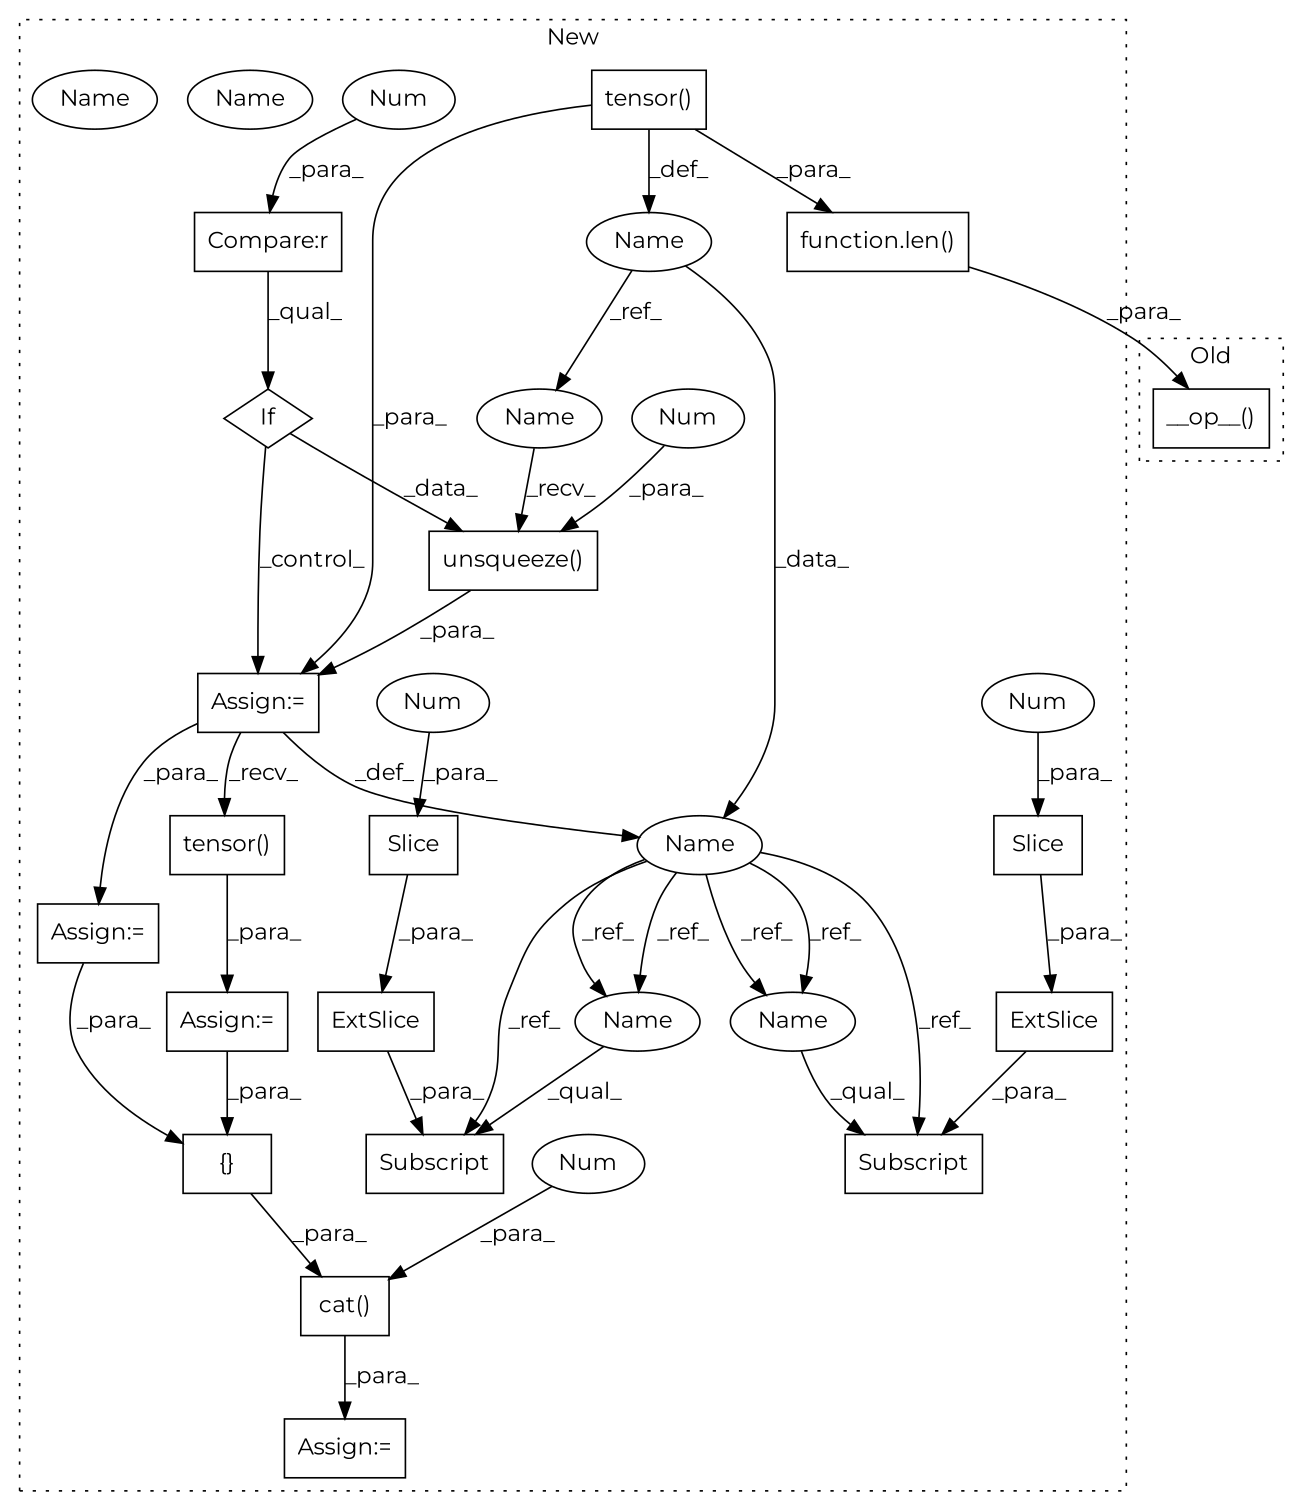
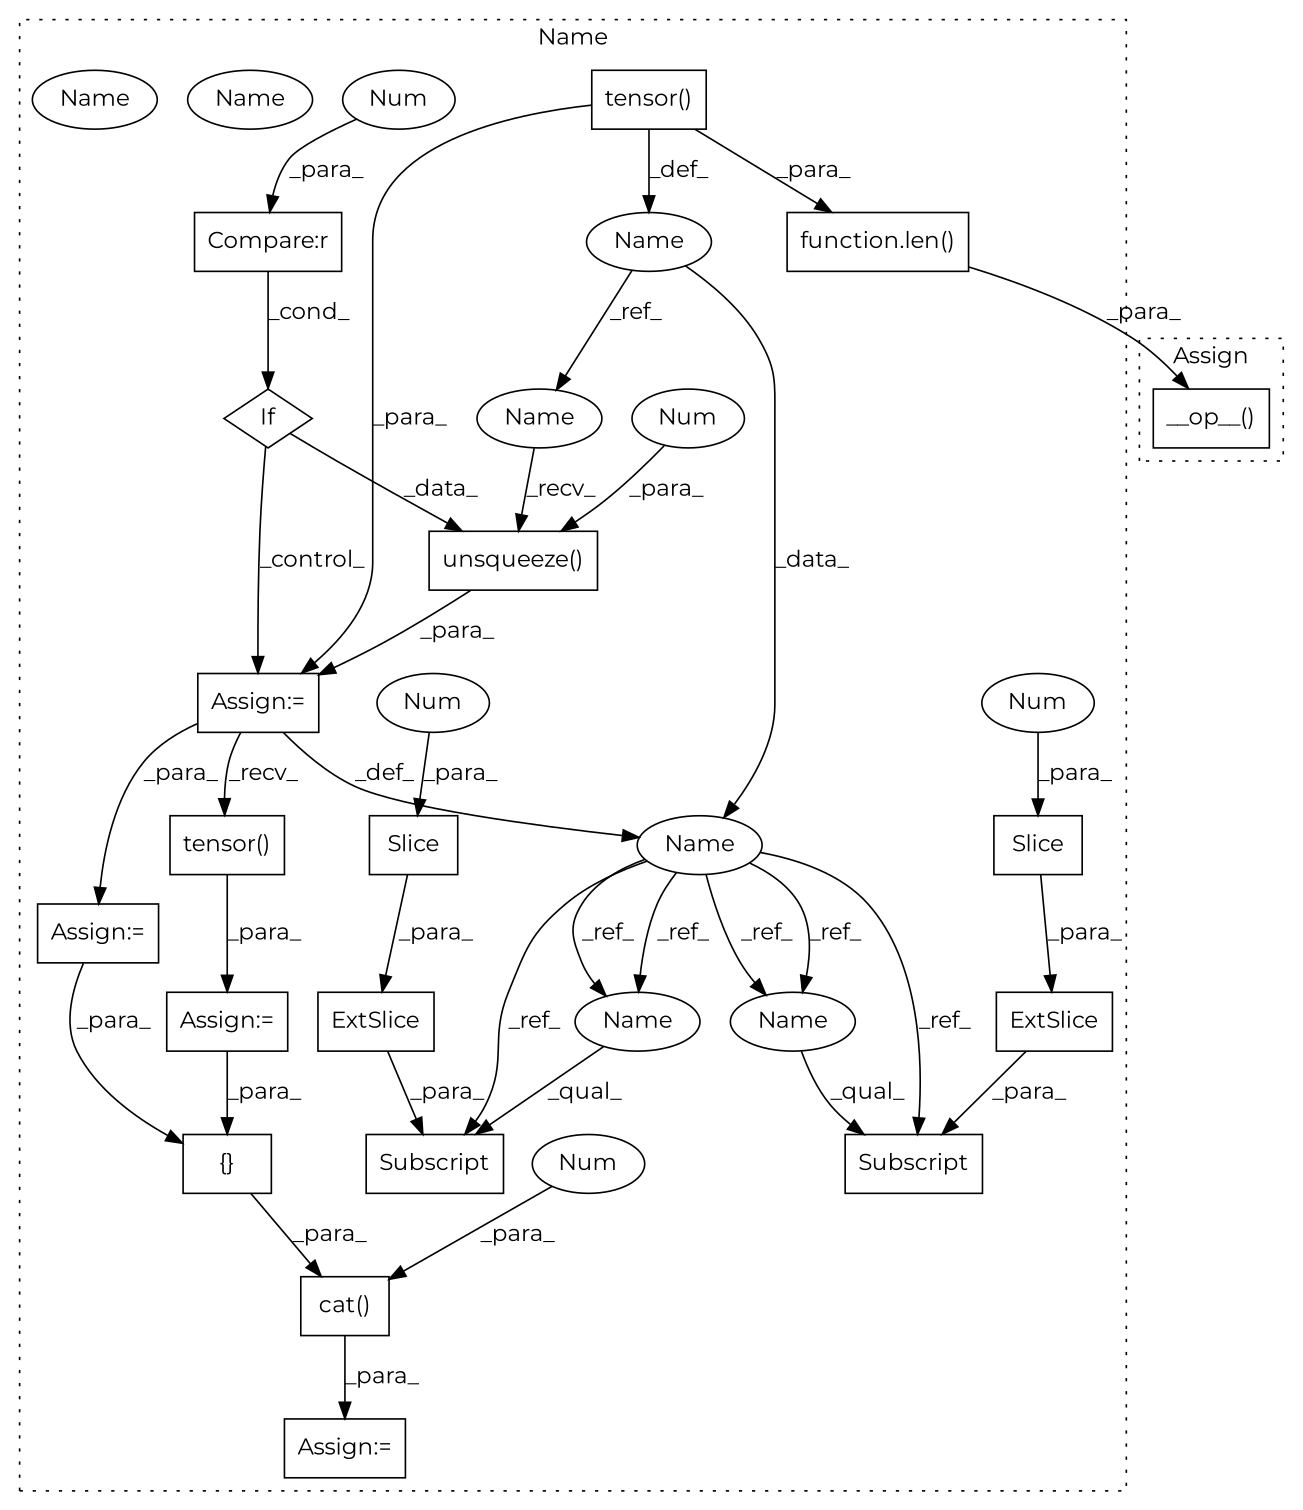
cluster "New": label "New" -> "Name"
edge "Compare:r" -> "If": label "_qual_" -> "_cond_"
cluster "Old": label "Old" -> "Assign"
